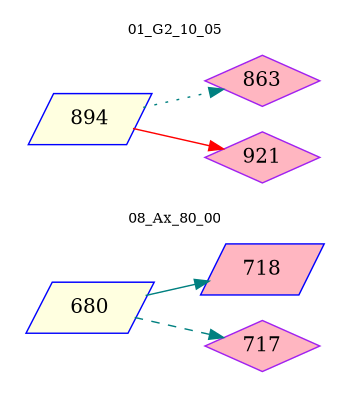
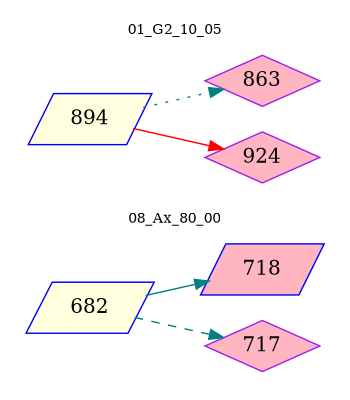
node "921": label "921" -> "924"
node "680": label "680" -> "682"
